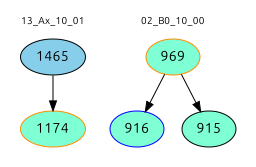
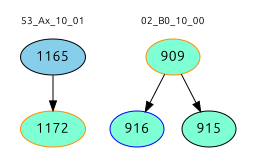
cluster "13_Ax_10_01": label "13_Ax_10_01" -> "53_Ax_10_01"
node "1465": label "1465" -> "1165"
node "969": label "969" -> "909"
node "1174": label "1174" -> "1172"
